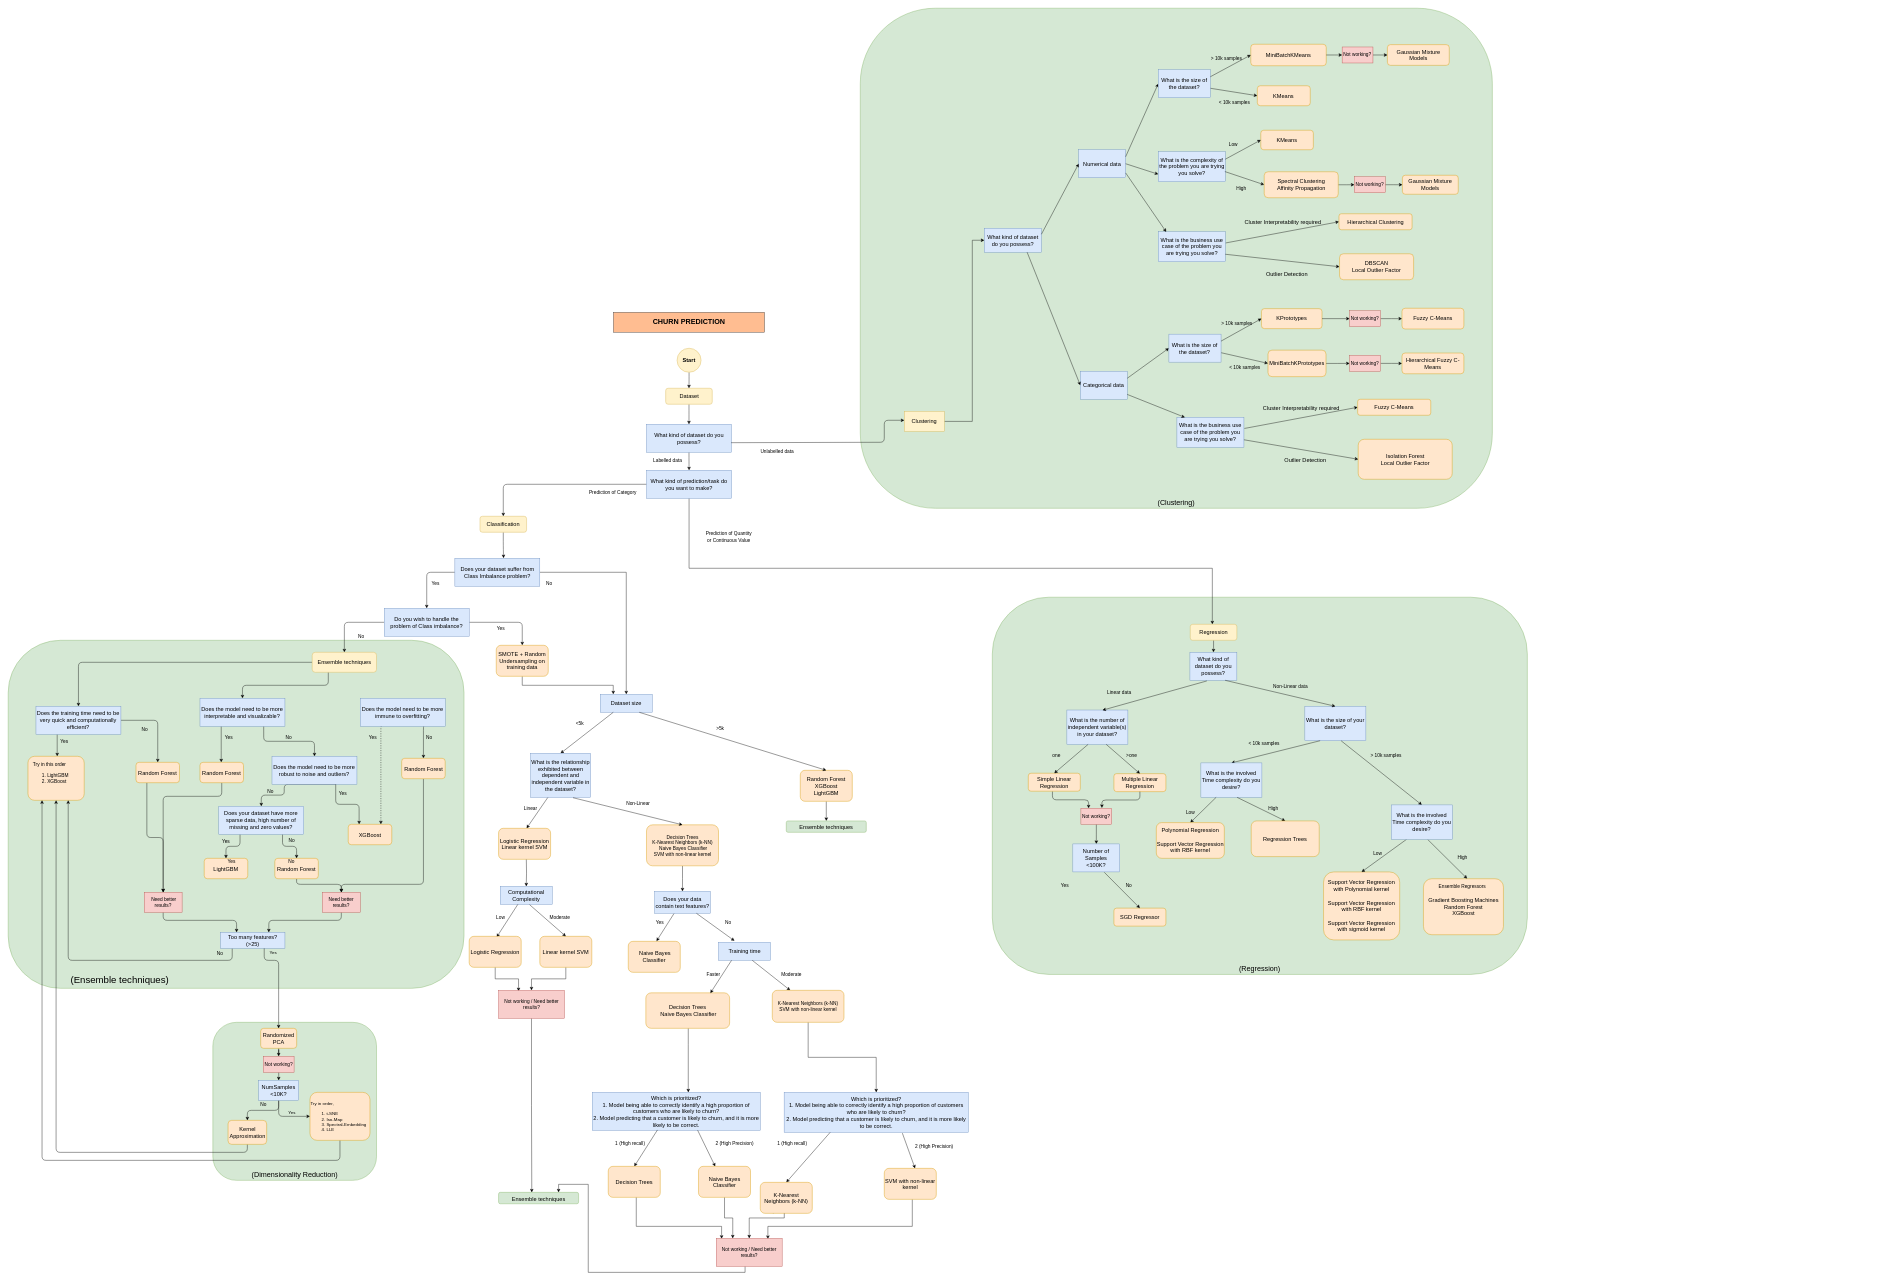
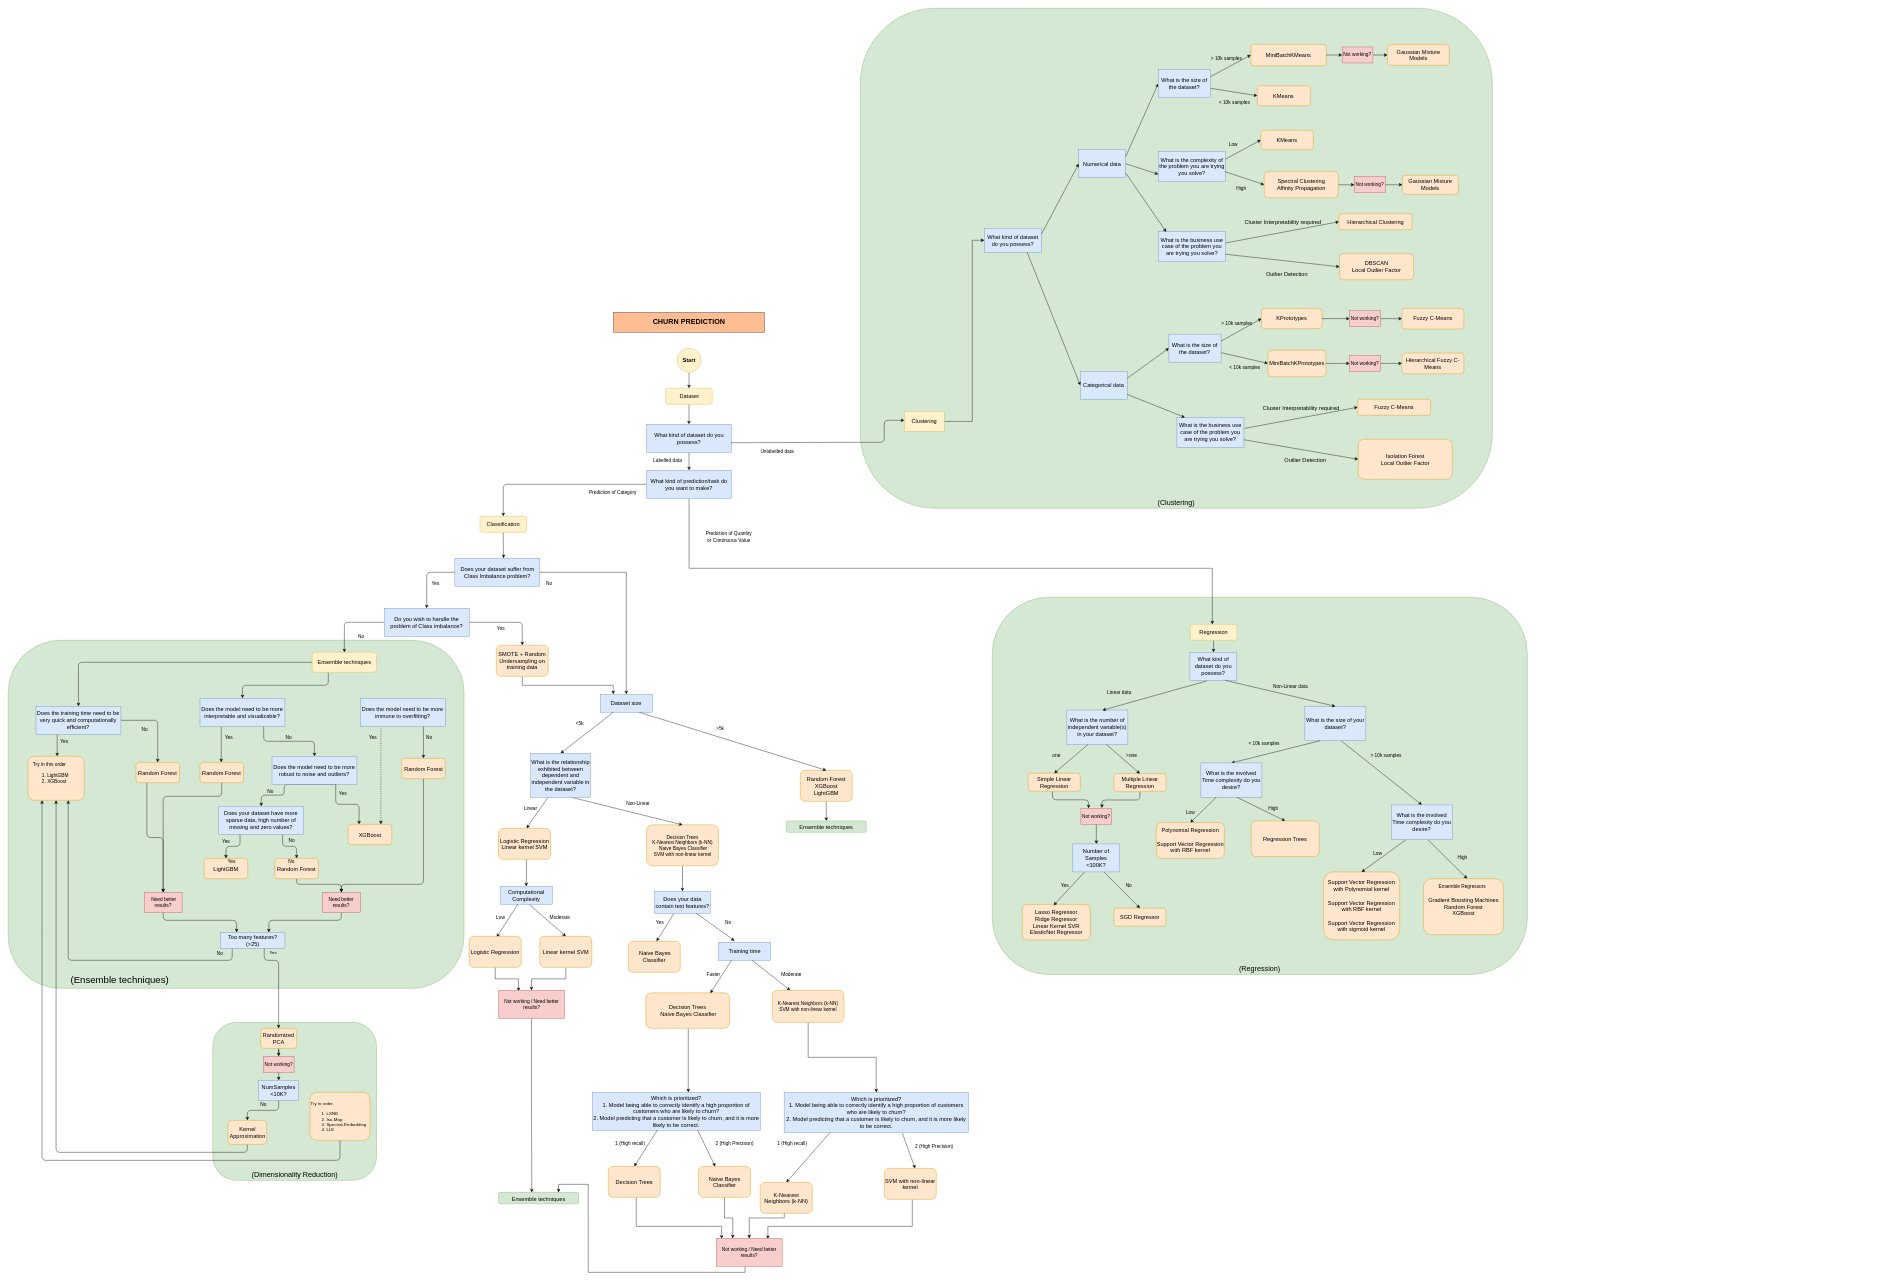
edge "Number of Samples<100K?" -> "Lasso Regressor Ridge RegressorLinear Kernel SVR ElasticNet Regressor": added
node "Lasso Regressor Ridge RegressorLinear Kernel SVR ElasticNet Regressor": added
edge "NumSamples<10K?" -> "Try in order,t-SNE Iso-Map Spectral-Embedding LLE": removed, label "Yes"
